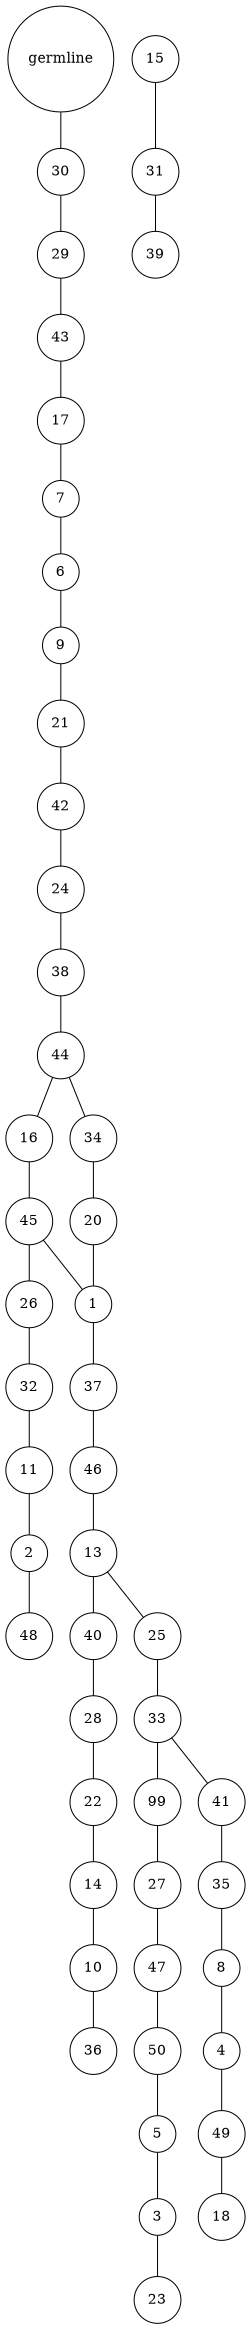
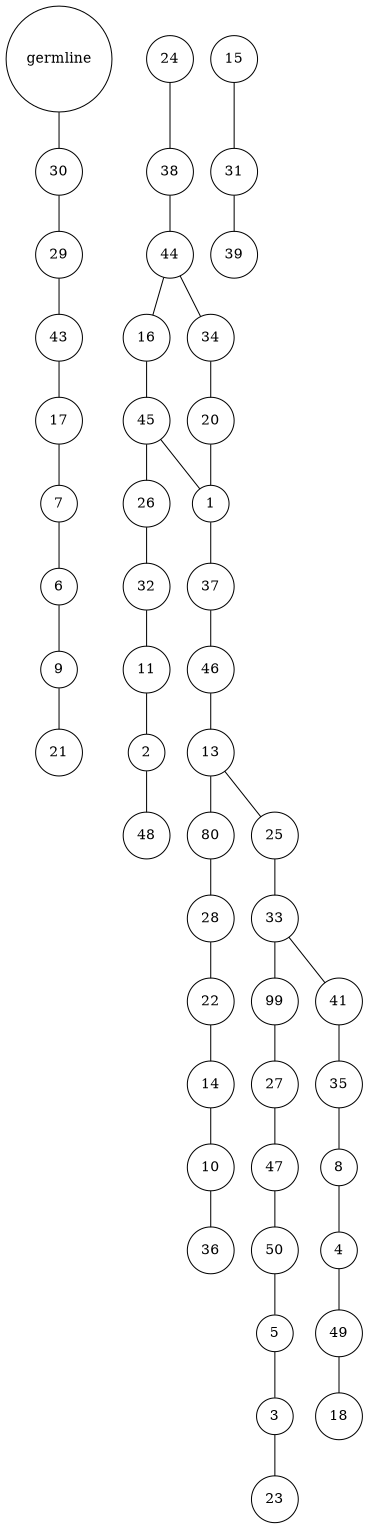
node "42": removed
node "40": label "40" -> "80"
